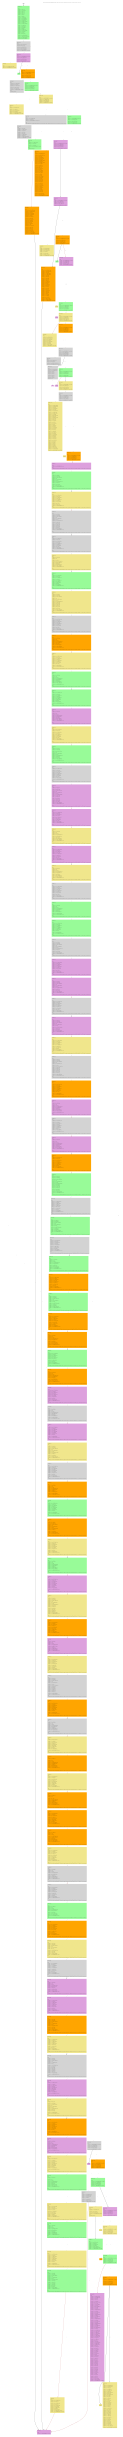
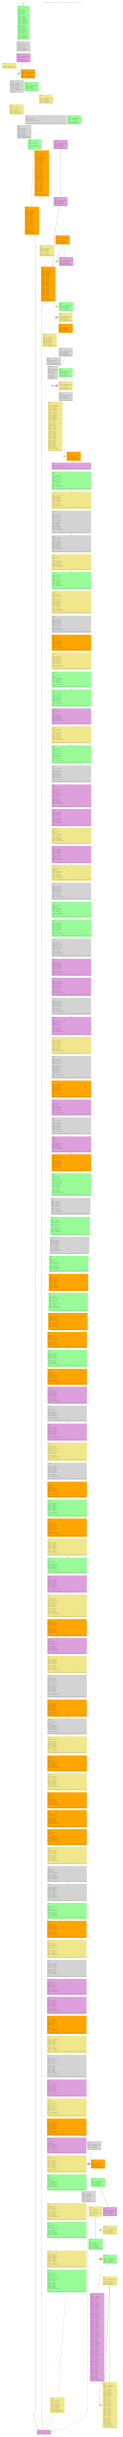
node "0x401da6 [28]": fillcolor orange -> khaki
